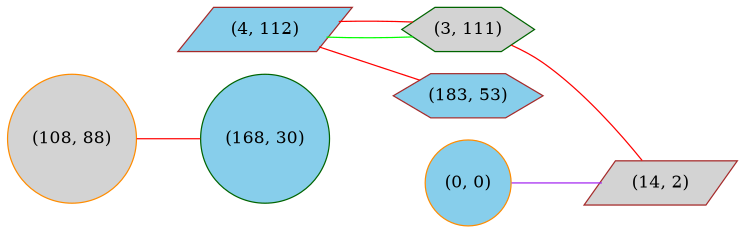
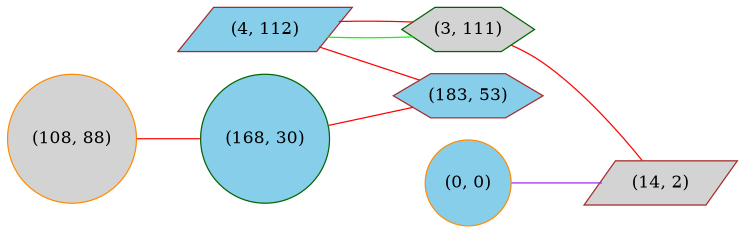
edge "(183, 53)" -- "(168, 30)": added
